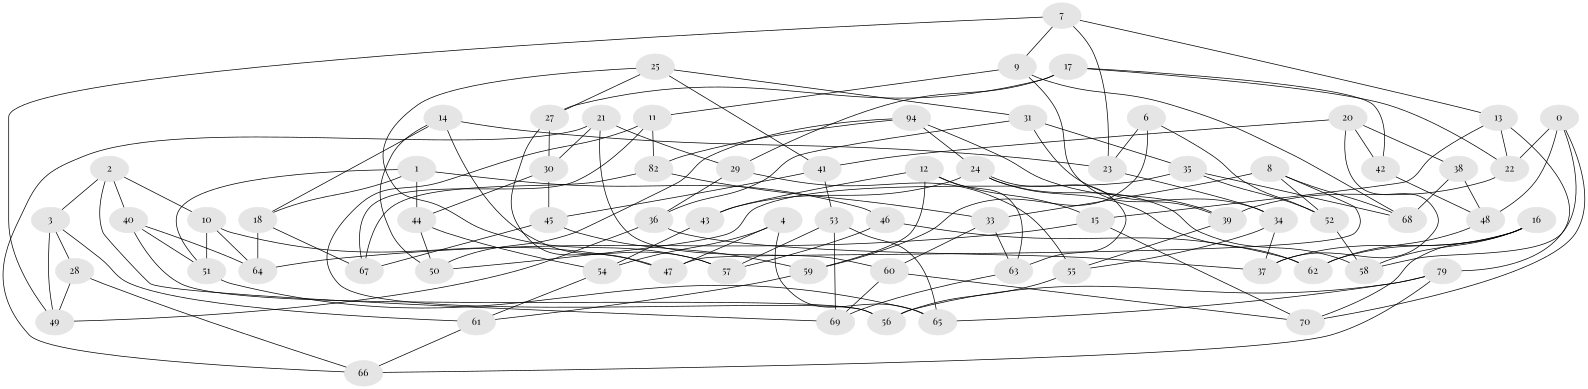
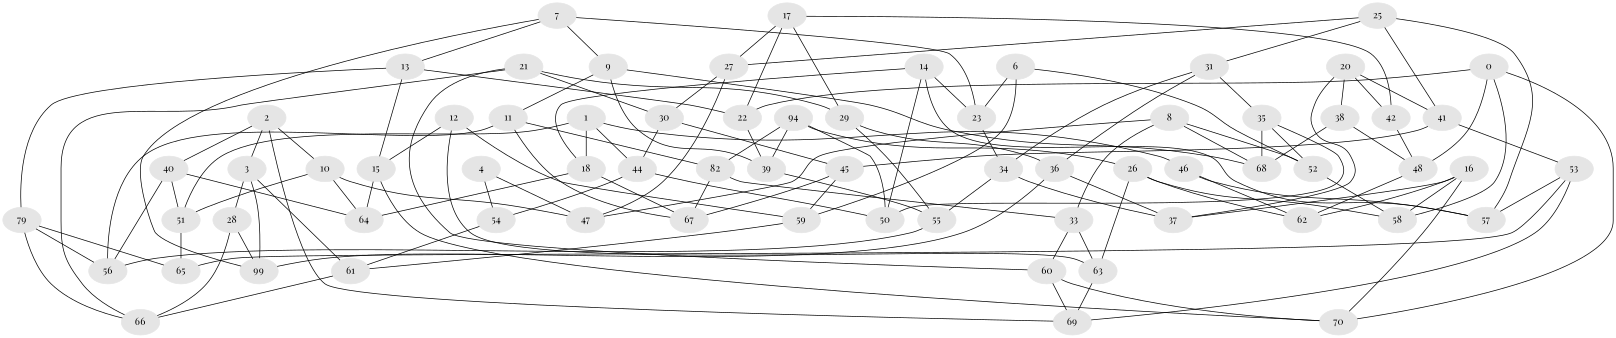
node "24": label "24" -> "26"
node "43": removed
edge "4" -- "65": removed
node "49": label "49" -> "99"
